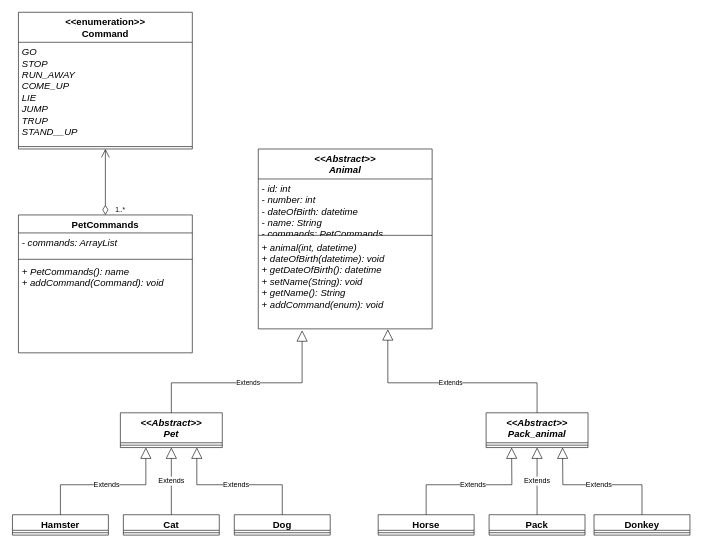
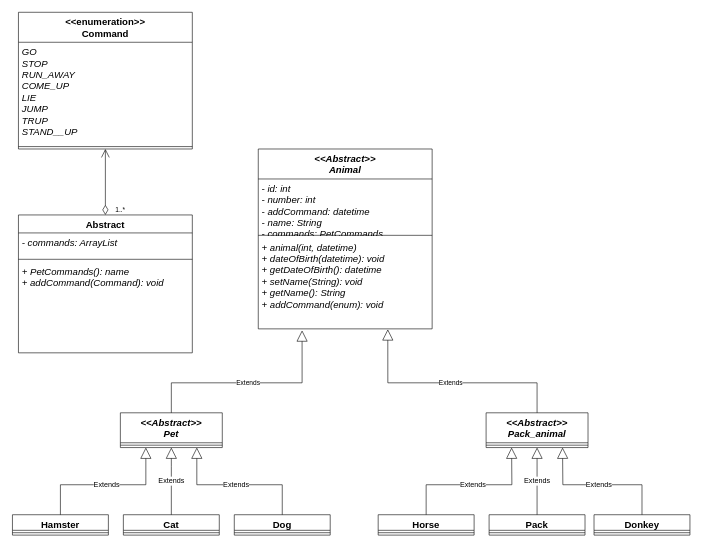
node "- id: int - number: int - dateOfBirth: datetime - name: String - commands: PetCommands": label "- id: int - number: int - dateOfBirth: datetime - name: String - commands: PetCommands" -> "- id: int - number: int - addCommand: datetime - name: String - commands: PetCommands"
node "PetCommands": label "PetCommands" -> "Abstract"
